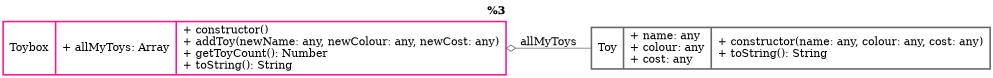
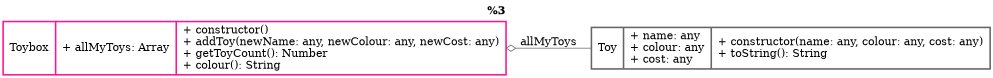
node "Toybox": text "+ toString(): String" -> "+ colour(): String"
